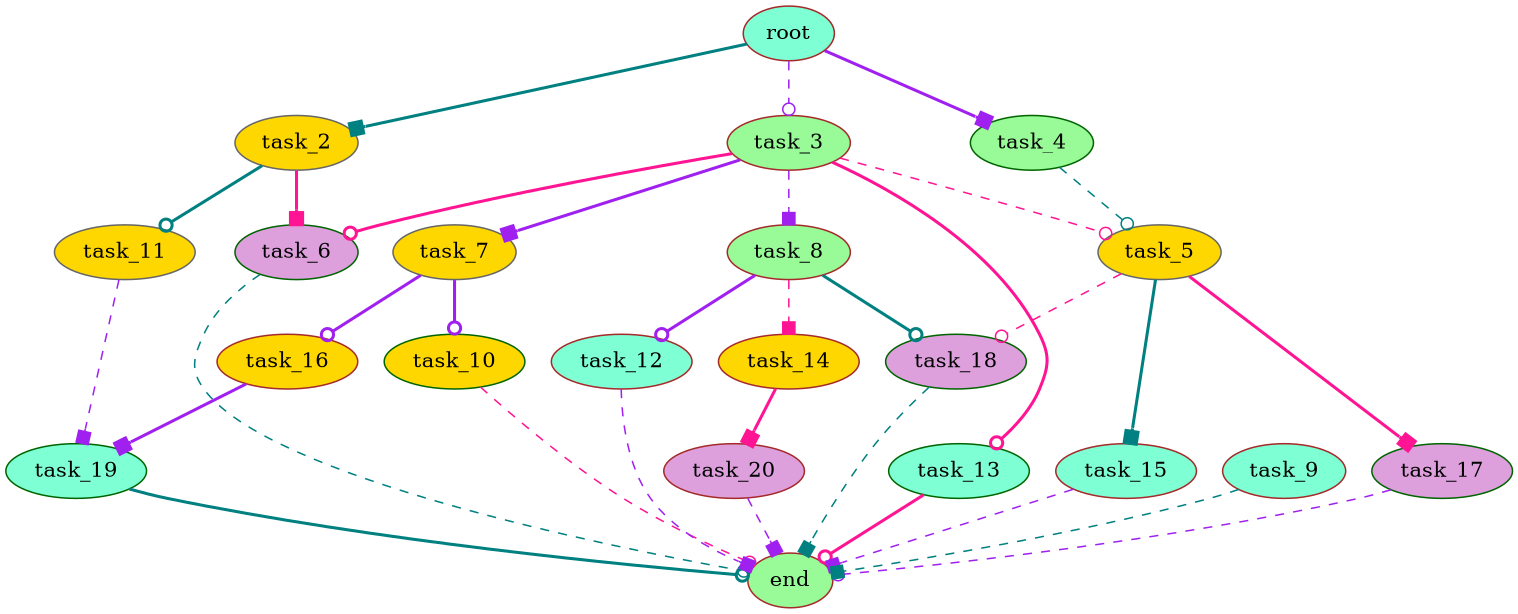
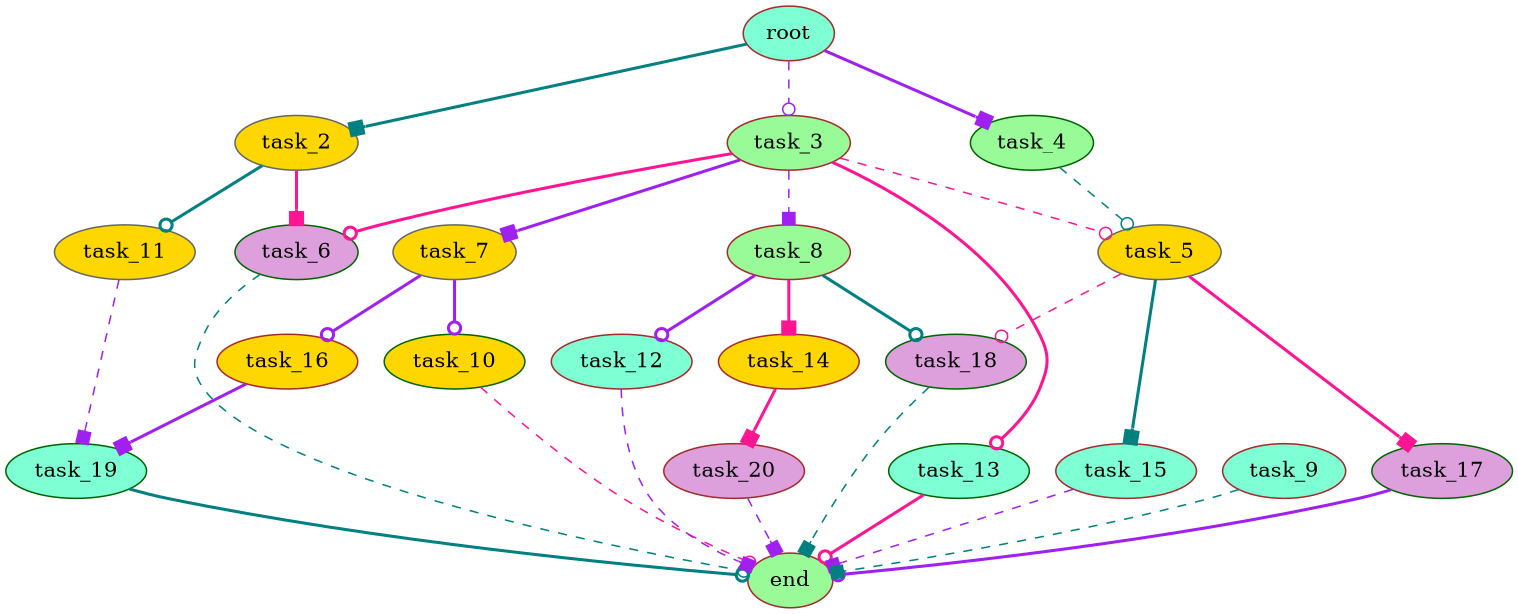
edge "task_8" -> "task_14": style dashed -> bold
edge "task_17" -> "end": style dashed -> bold
